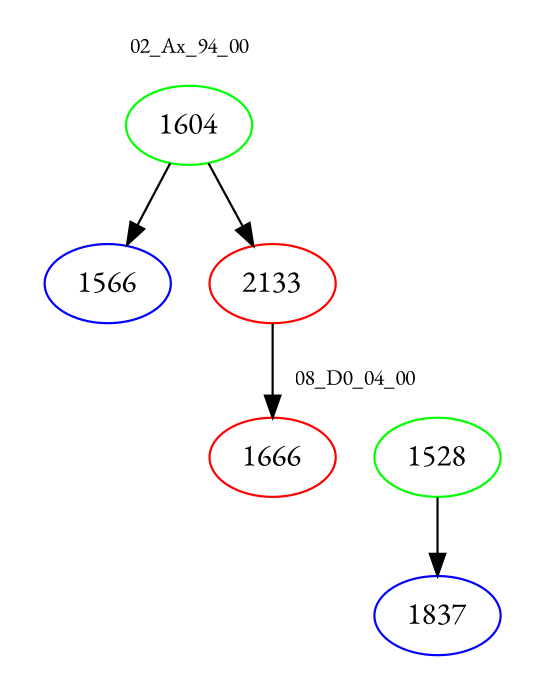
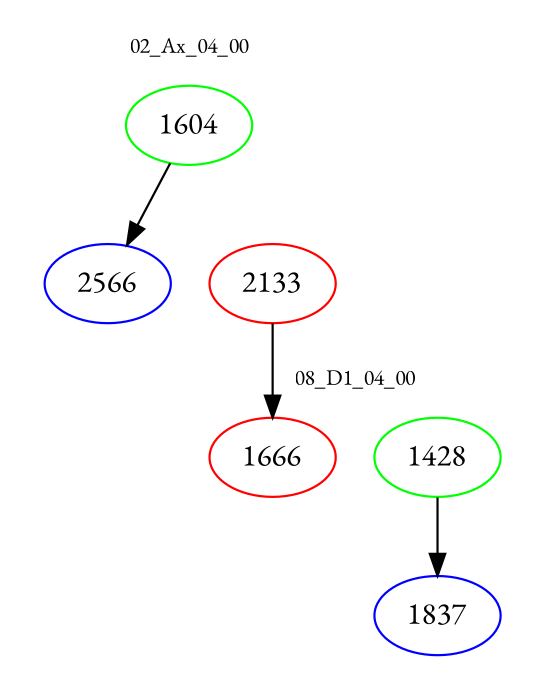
cluster "02_Ax_94_00": label "02_Ax_94_00" -> "02_Ax_04_00"
edge "1604" -> "2133": removed
node "1566": label "1566" -> "2566"
cluster "08_D0_04_00": label "08_D0_04_00" -> "08_D1_04_00"
node "1528": label "1528" -> "1428"
